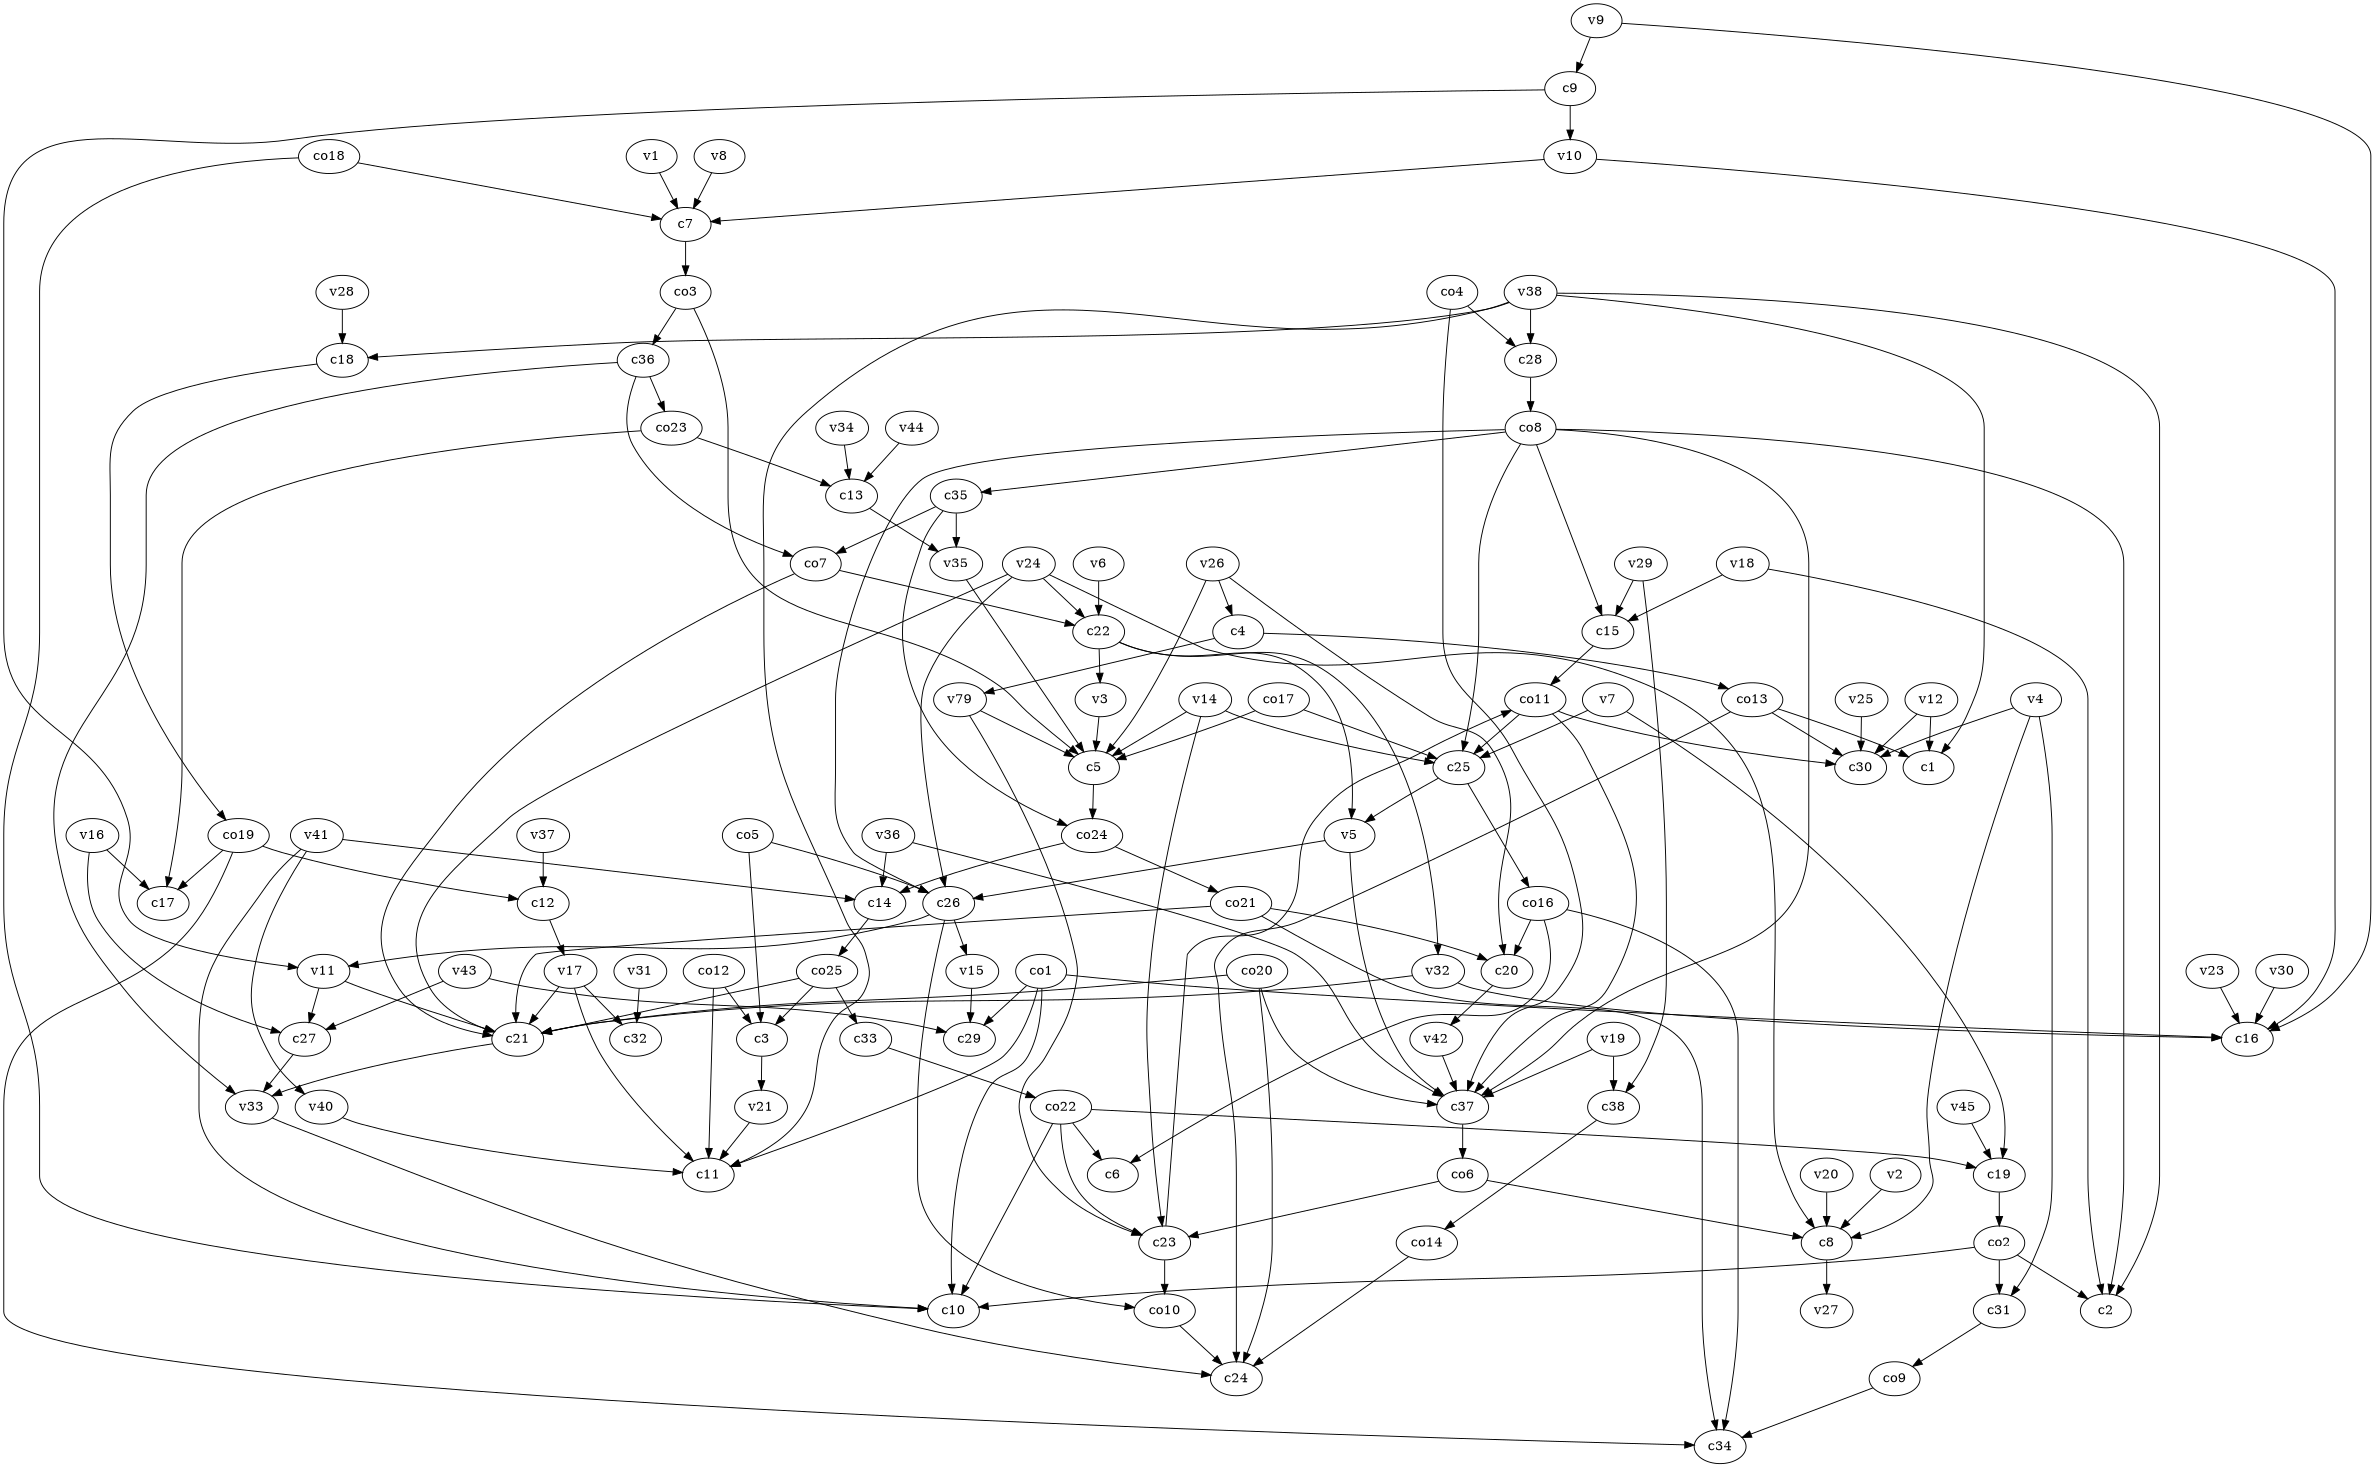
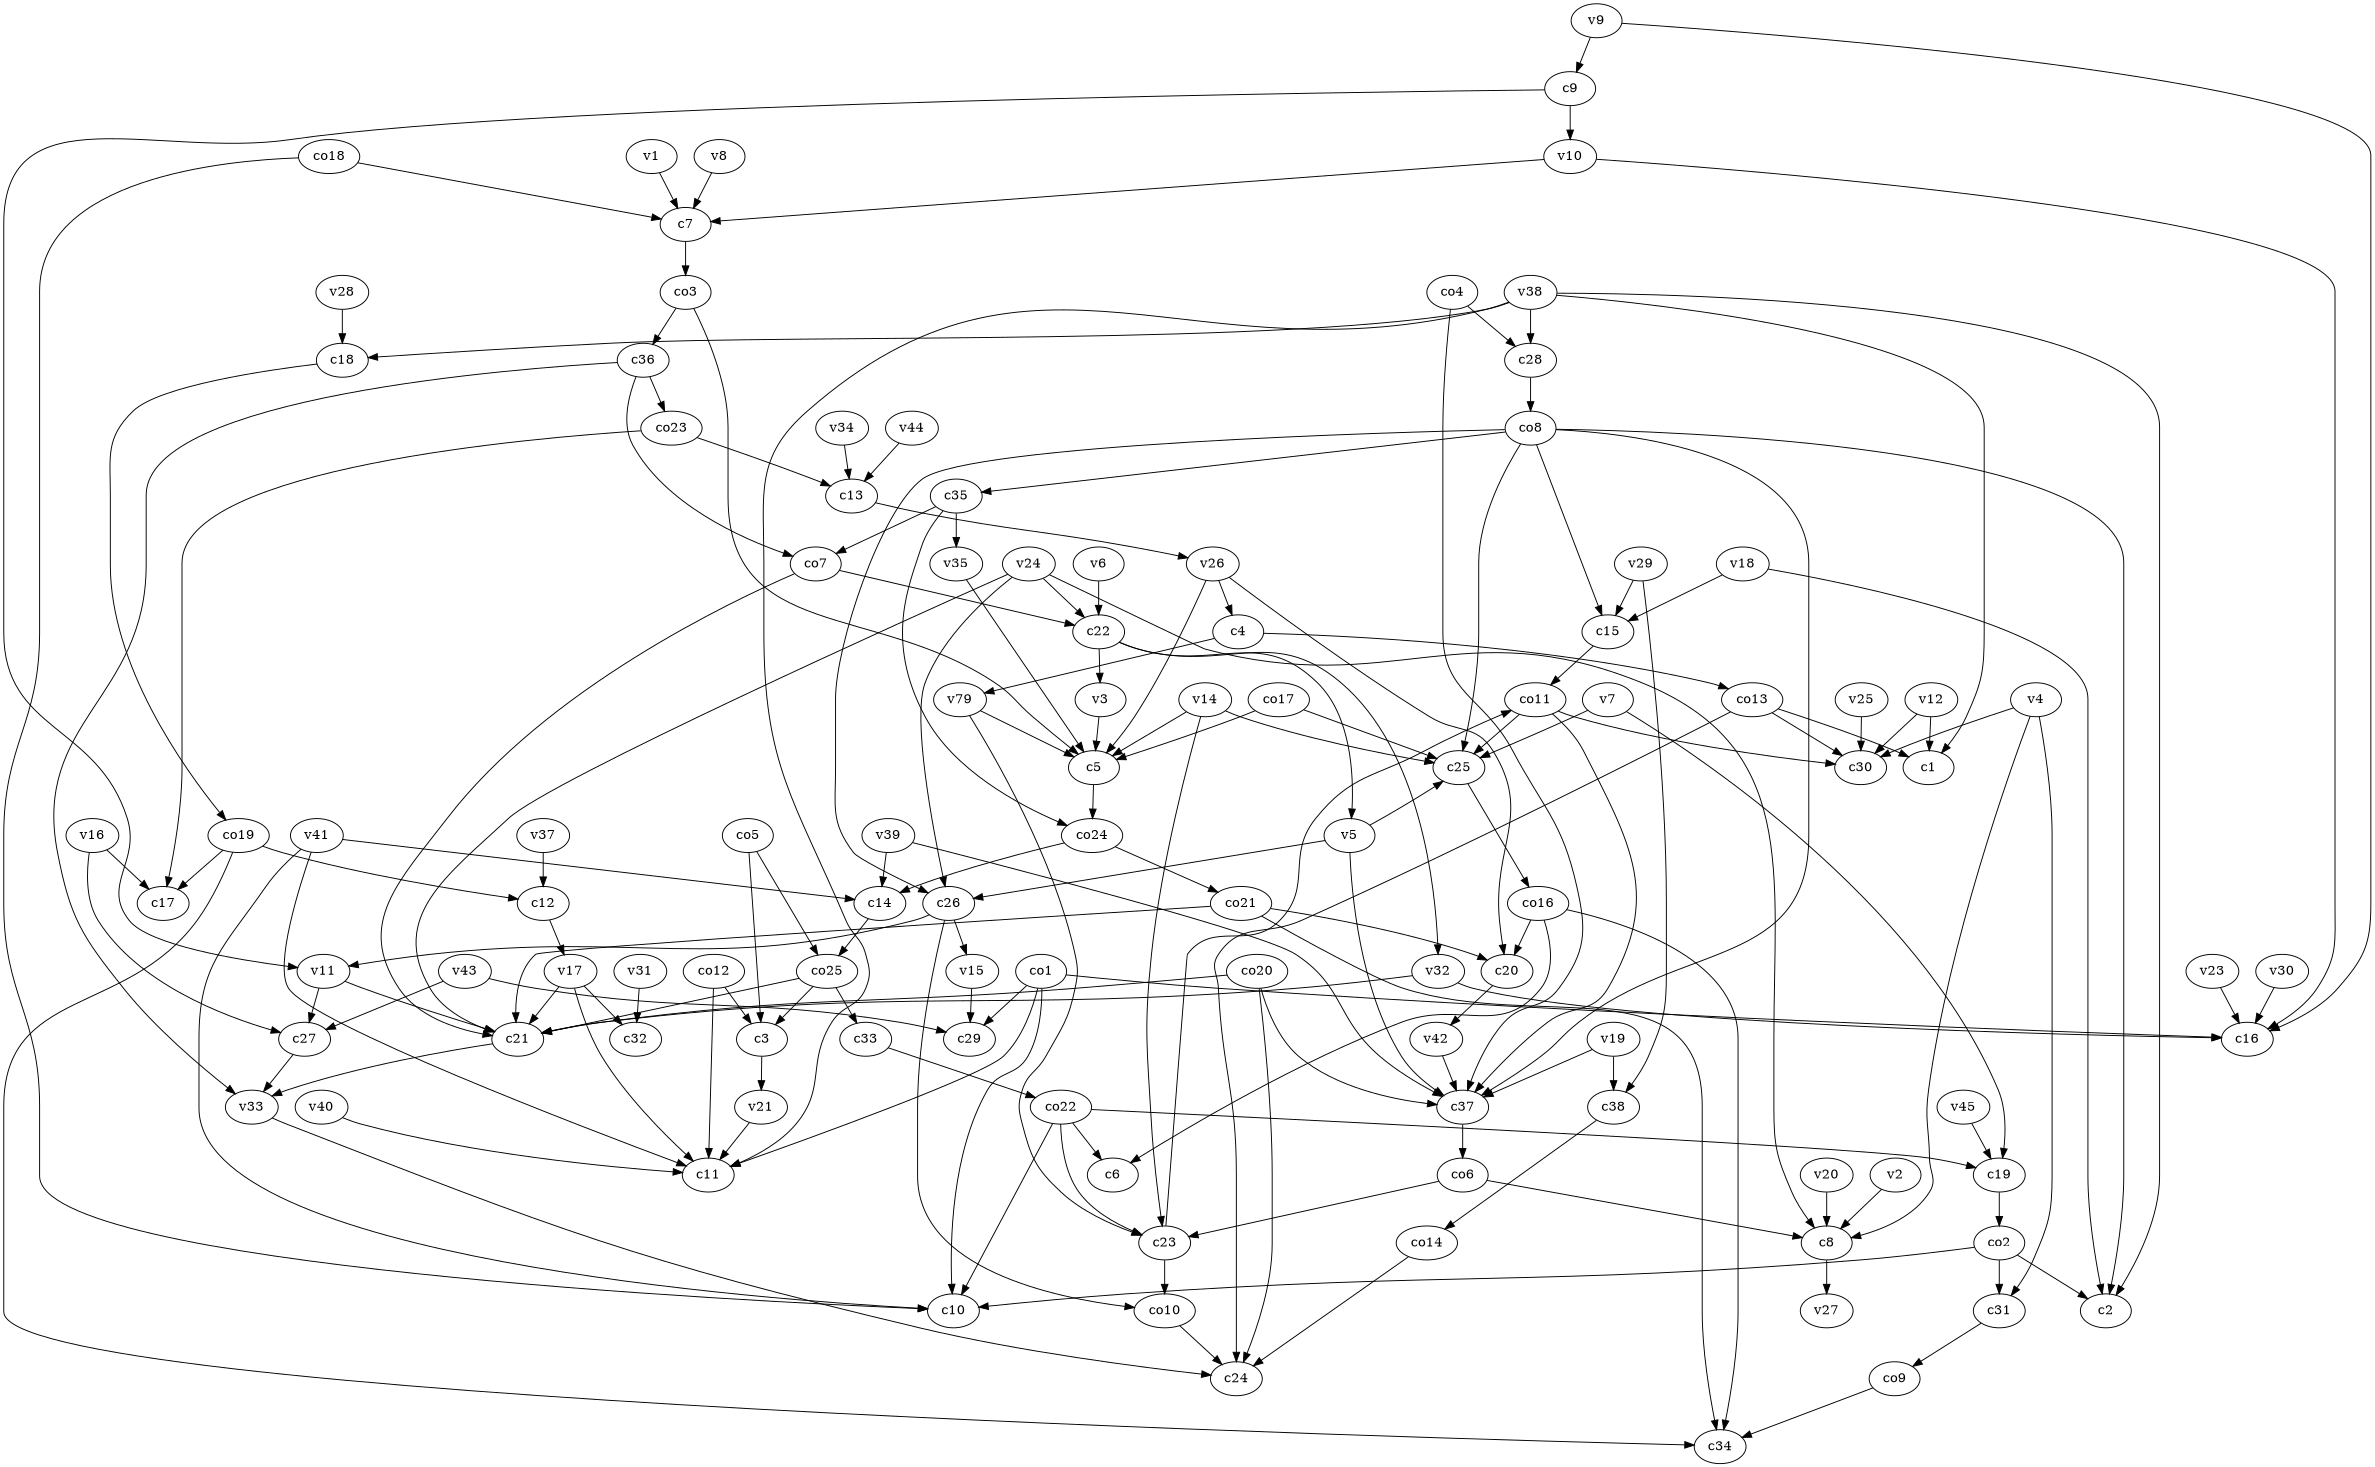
edge "c13" -> "v35": now "c13" -> "v26"
edge "c25" -> "v5": reversed
node "v36": label "v36" -> "v39"
edge "co5" -> "c26": now "co5" -> "co25"
edge "v41" -> "v40": now "v41" -> "c11"
